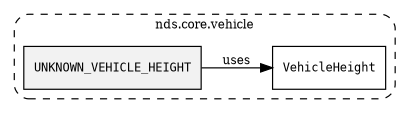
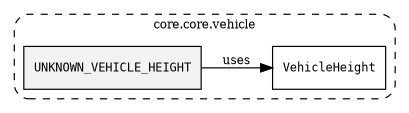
cluster "nds.core.vehicle": label "nds.core.vehicle" -> "core.core.vehicle"
